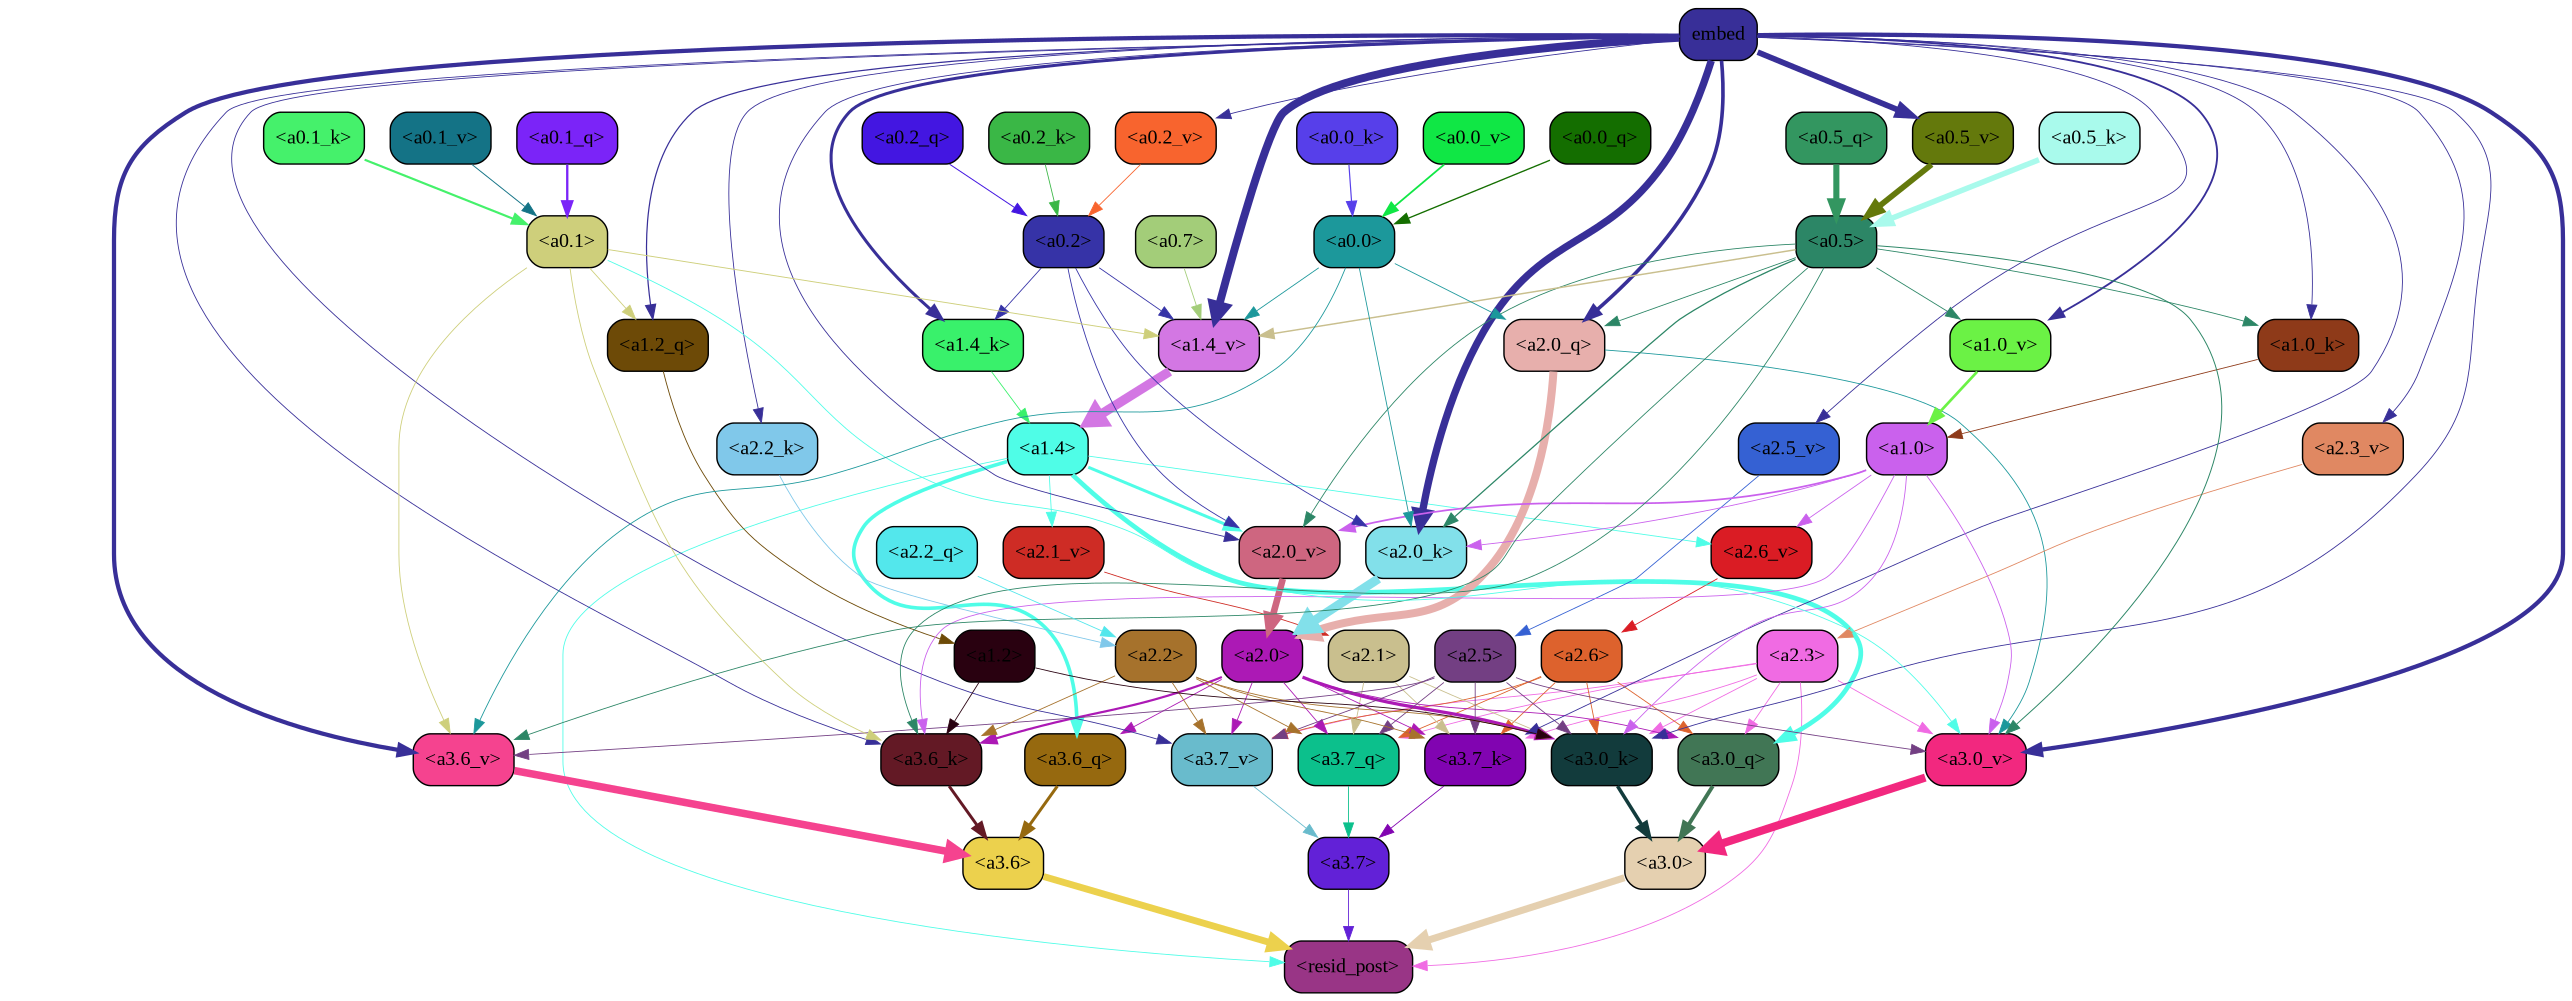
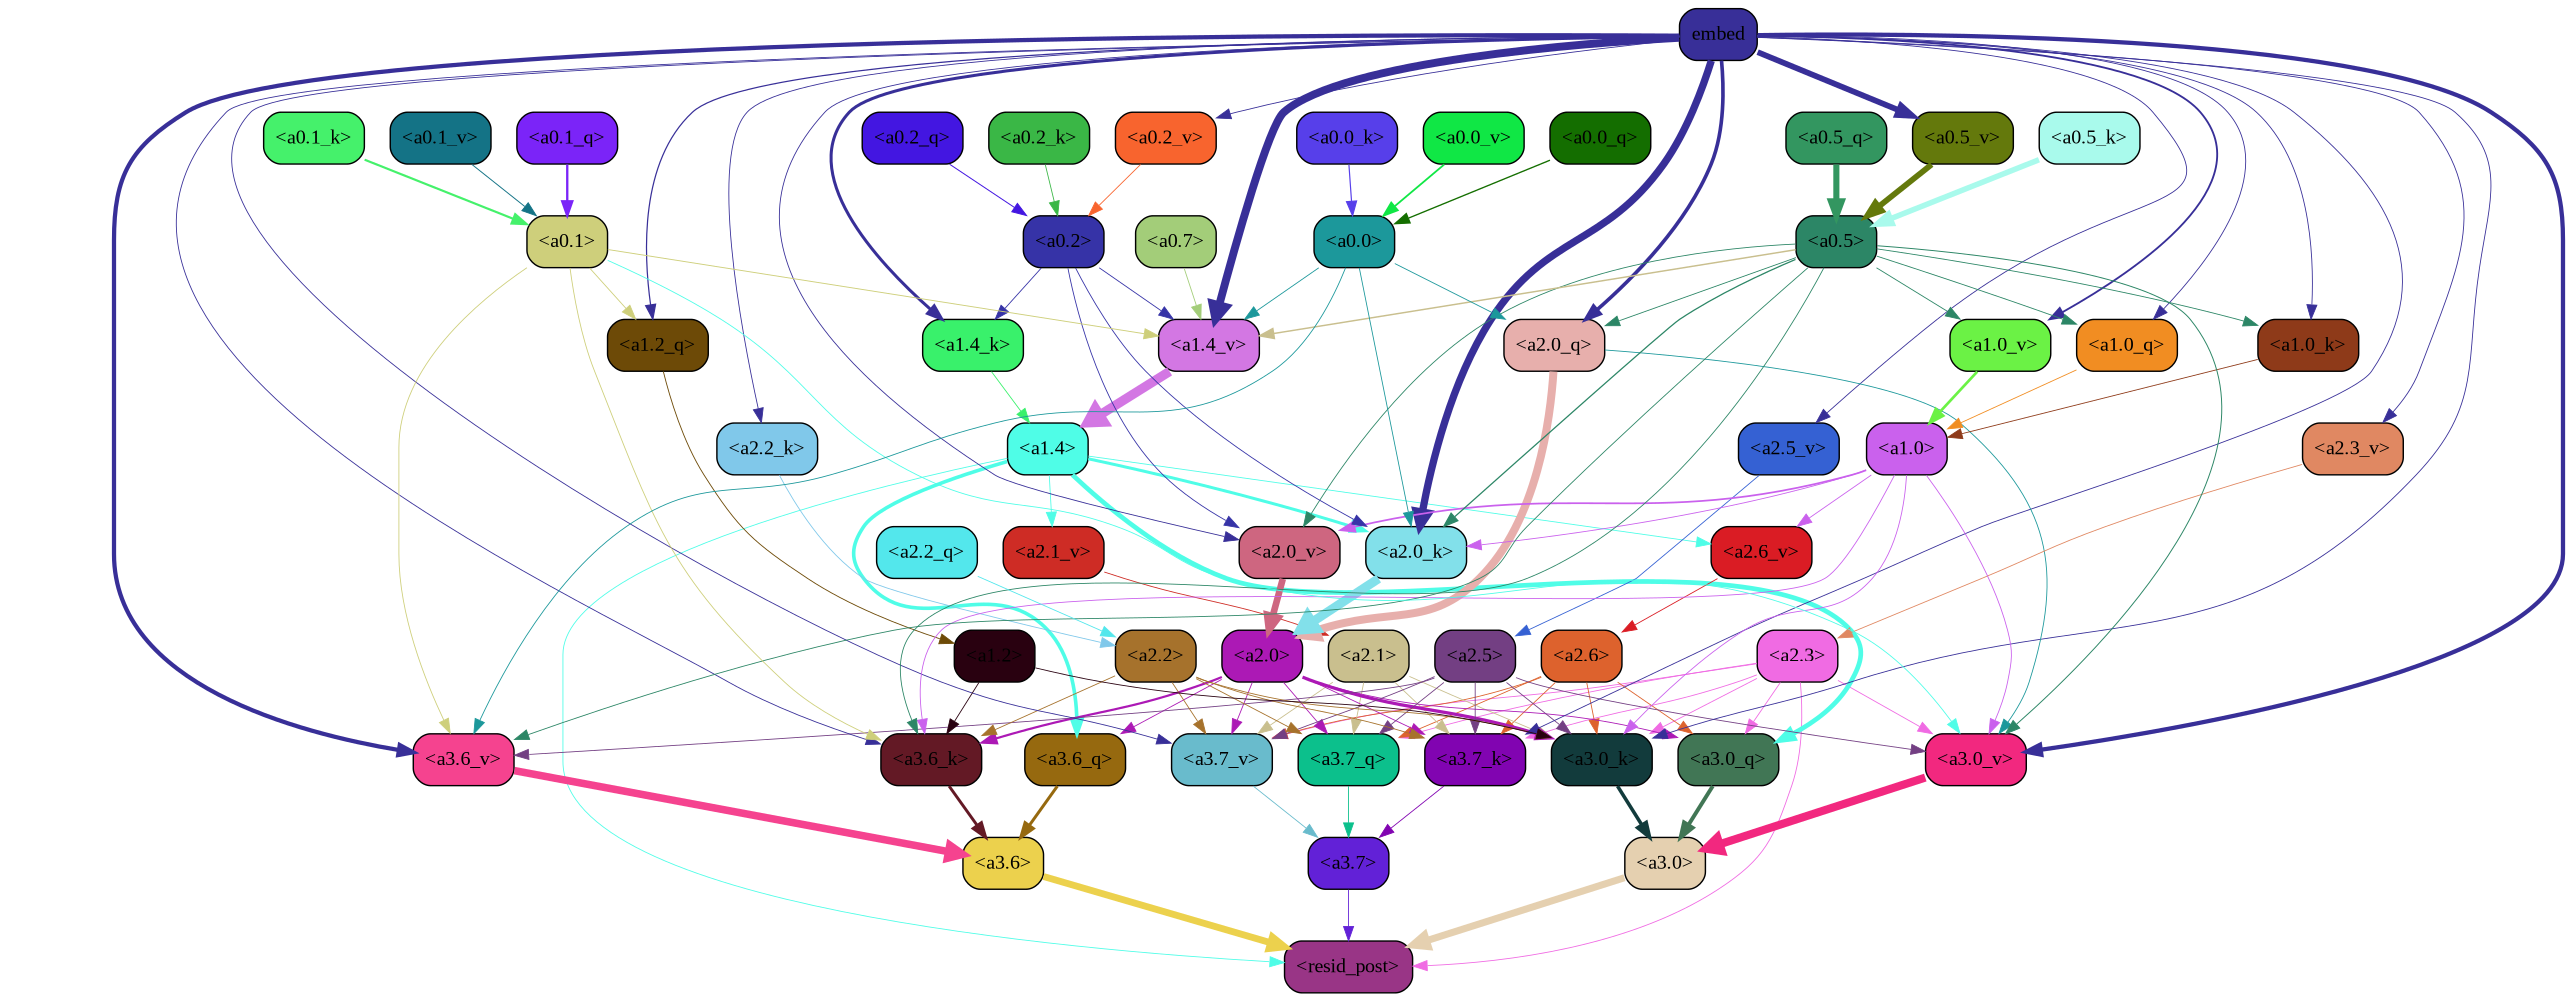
node "<a1.0_q>": added
edge "<a1.4>" -> "<a2.0_v>": now "<a1.4>" -> "<a2.0_k>"
edge "<a2.1>" -> "<a3.7_v>": added
